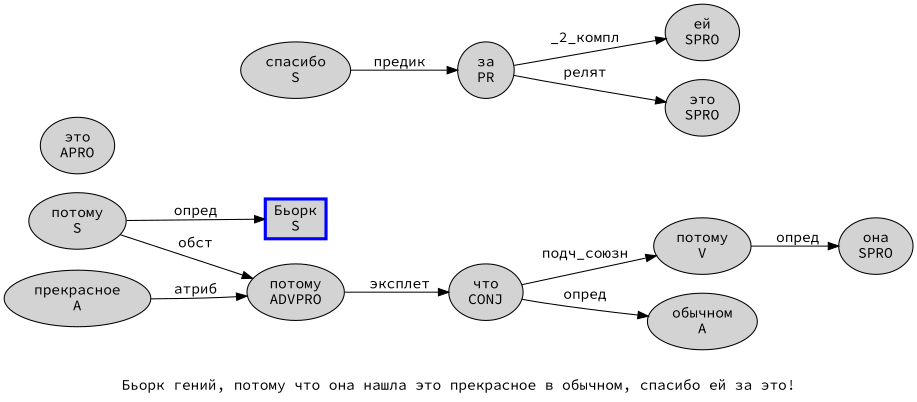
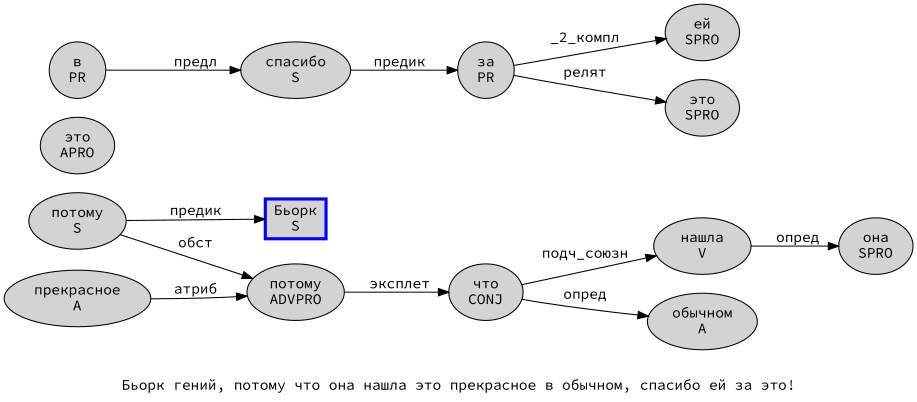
node "в PR": added
edge "потому S" -> "Бьорк S": label "опред" -> "предик"
node "потому V": label "потому V" -> "нашла V"
